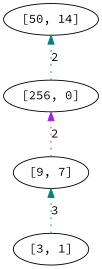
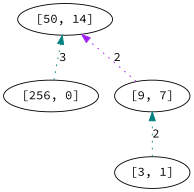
edge "[256, 0]" -> "[50, 14]": label "2" -> "3"
edge "[9, 7]" -> "[256, 0]": now "[9, 7]" -> "[50, 14]"
edge "[3, 1]" -> "[9, 7]": label "3" -> "2"
